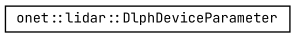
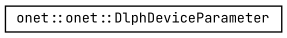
node "onet::lidar::DlphDeviceParameter": label "onet::lidar::DlphDeviceParameter" -> "onet::onet::DlphDeviceParameter"
